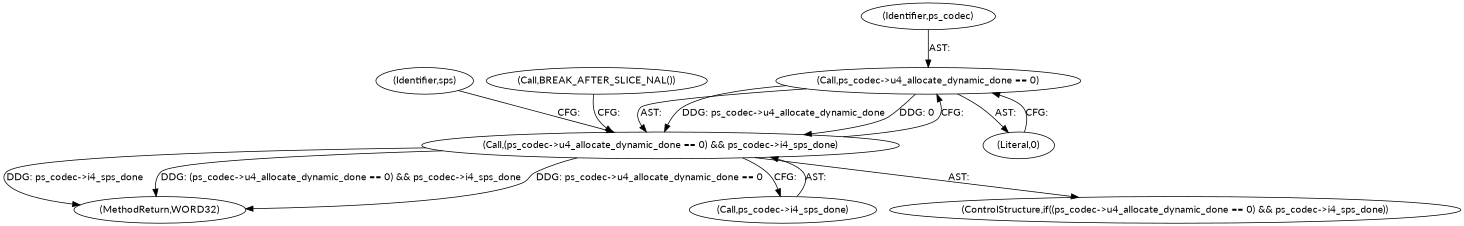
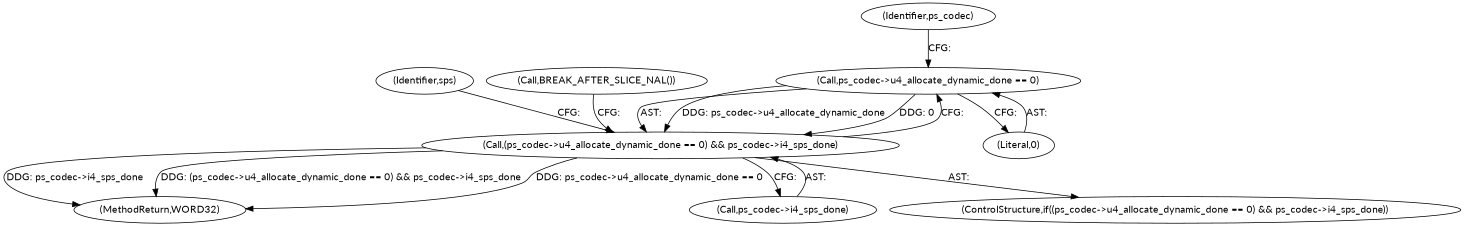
edge "(Identifier,ps_codec)" -> "(Call,ps_codec->u4_allocate_dynamic_done == 0)": label "AST: " -> "CFG: "
edge "(Call,ps_codec->u4_allocate_dynamic_done == 0)" -> "(Literal,0)": label "AST: " -> "CFG: "
edge "(Literal,0)" -> "(Call,ps_codec->u4_allocate_dynamic_done == 0)": label "CFG: " -> "AST: "
